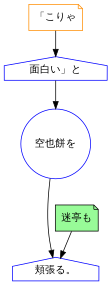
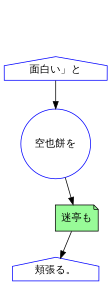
node "「こりゃ": removed
edge "空也餅を" -> "頬張る。": now "空也餅を" -> "迷亭も"
